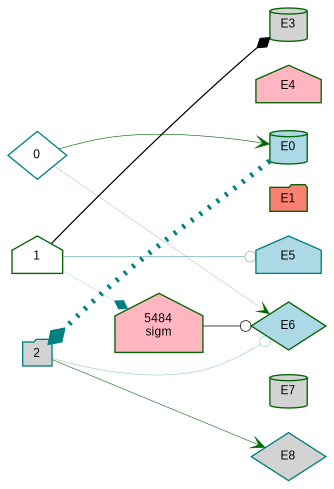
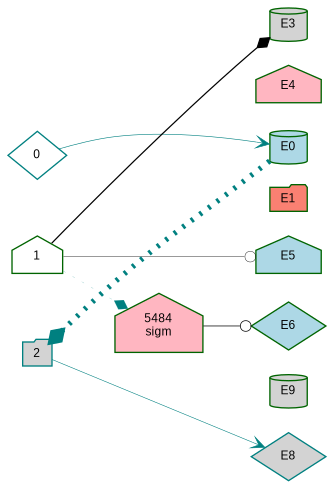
edge "0" -> "E0": color darkgreen -> teal
edge "0" -> "E6": removed
edge "1" -> "E5": color teal -> black
node "E5": color teal -> darkgreen
edge "1" -> "5484 sigm": style bold -> dotted
edge "2" -> "E6": removed
node "E7": label "E7" -> "E9"
edge "2" -> "E8": color darkgreen -> teal
